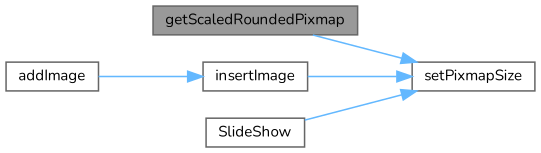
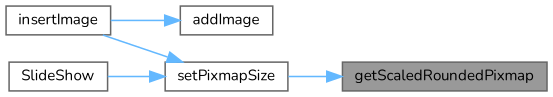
edge "getScaledRoundedPixmap" -> "setPixmapSize": reversed
edge "addImage" -> "insertImage": reversed
